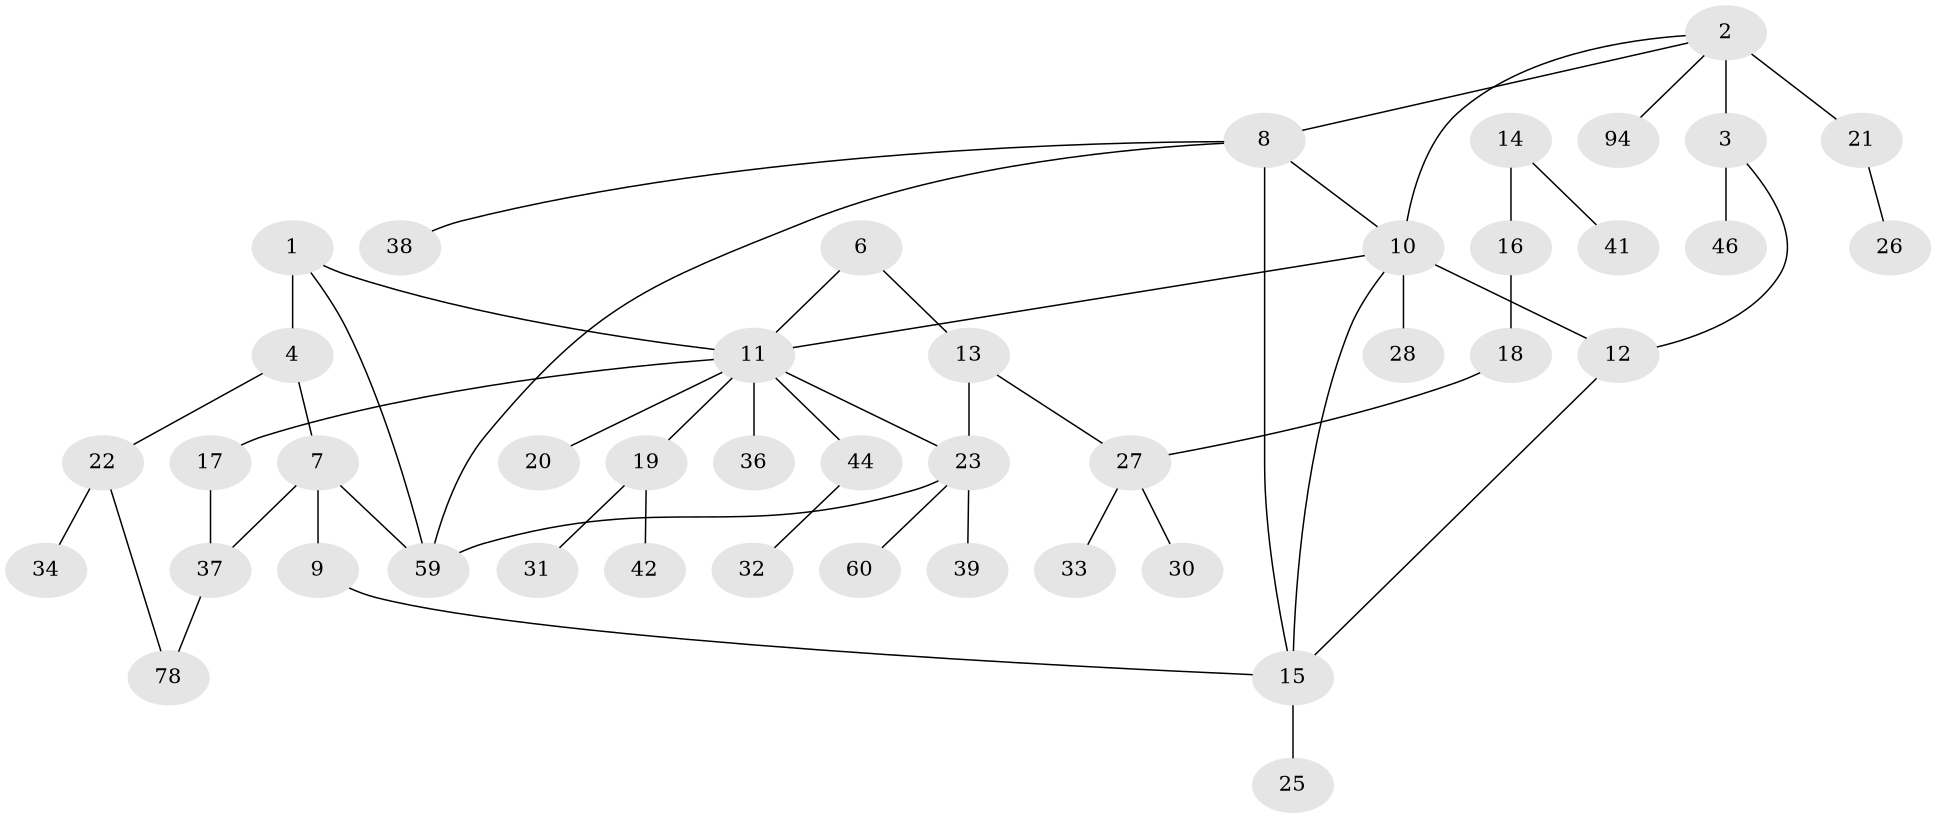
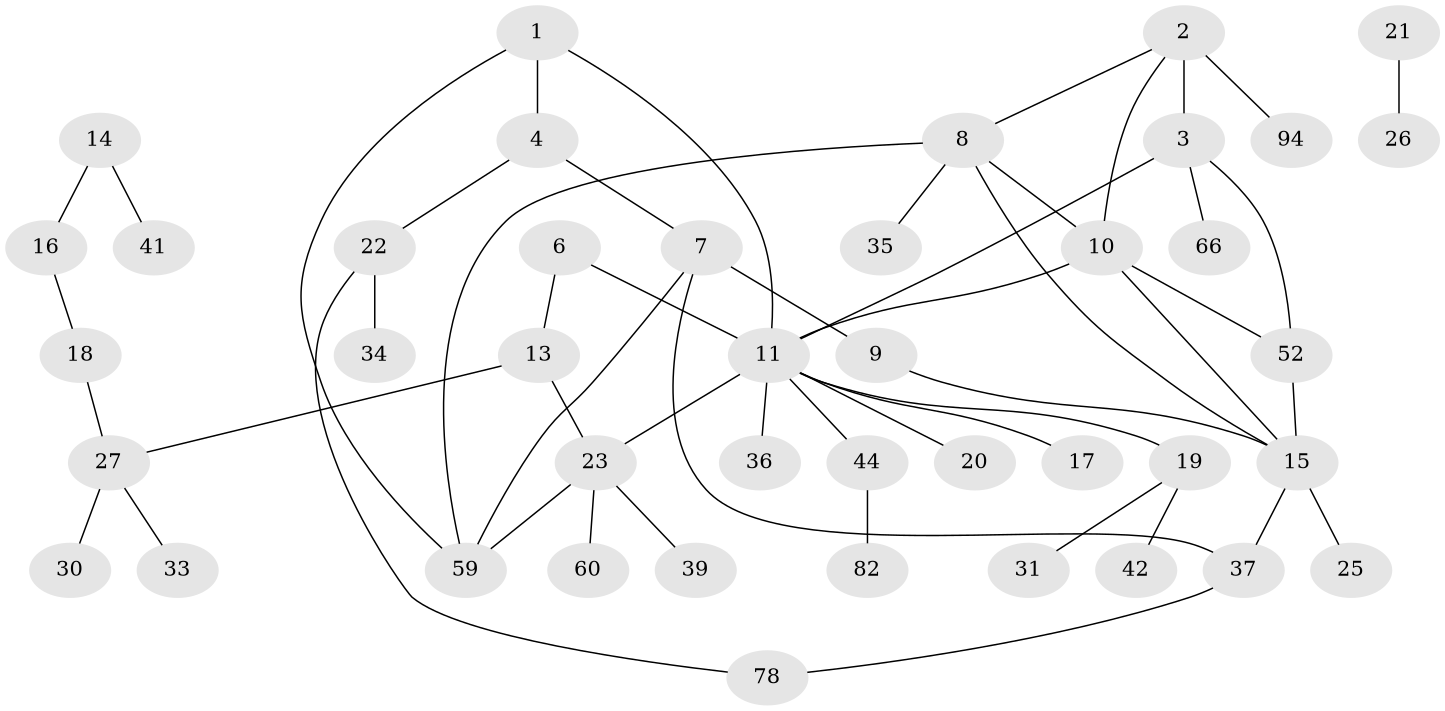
edge "2" -- "21": removed
node "38": label "38" -> "35"
node "46": label "46" -> "66"
edge "3" -- "11": added
node "28": removed
node "12": label "12" -> "52"
edge "17" -- "37": now "15" -- "37"
node "32": label "32" -> "82"
